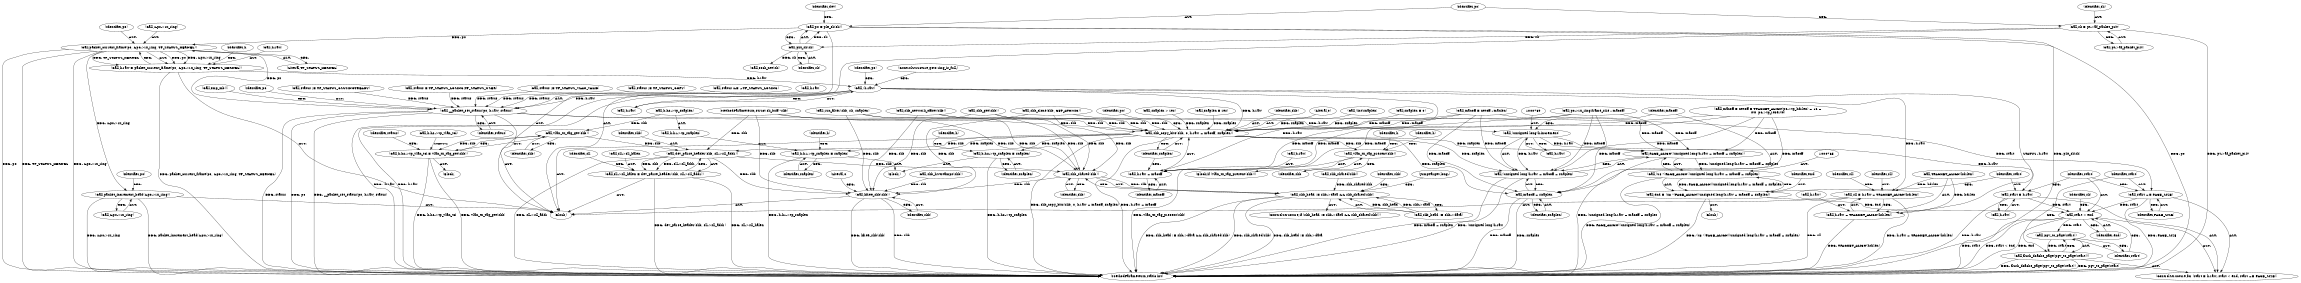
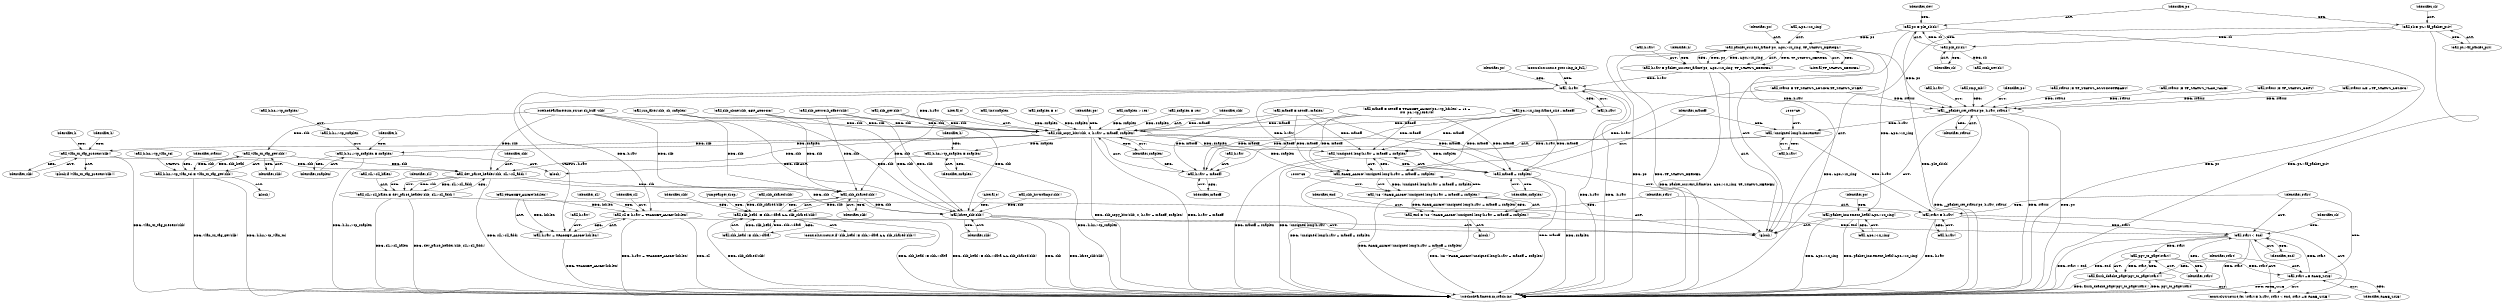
edge "(Call,__packet_set_status(po, h.raw, status))" -> "(Call,start += PAGE_SIZE)": now "(Call,pgv_to_page(start))" -> "(Call,start += PAGE_SIZE)"
edge "(Call,h.h2->tp_snaplen)" -> "(Call,vlan_tx_tag_get(skb))": now "(MethodParameterIn,struct sk_buff *skb)" -> "(Call,vlan_tx_tag_get(skb))"
edge "(Call,h.h2->tp_vlan_tci = vlan_tx_tag_get(skb))" -> "(Call,vlan_tx_tag_get(skb))": label "CFG: " -> "DDG: skb_head"
edge "(Call,(unsigned long)h.increment)" -> "(Call,PAGE_ALIGN((unsigned long)h.raw + macoff + snaplen))": now "(Call,status = TP_STATUS_LOSING|TP_STATUS_USER)" -> "(Call,PAGE_ALIGN((unsigned long)h.raw + macoff + snaplen))"
edge "(Call,vlan_tx_tag_present(skb))" -> "(Call,dev_parse_header(skb, sll->sll_addr))": added, label "DDG: skb"
node "(JumpTarget,long:)": label "(JumpTarget,long:)" -> "(JumpTarget,drop:)"
